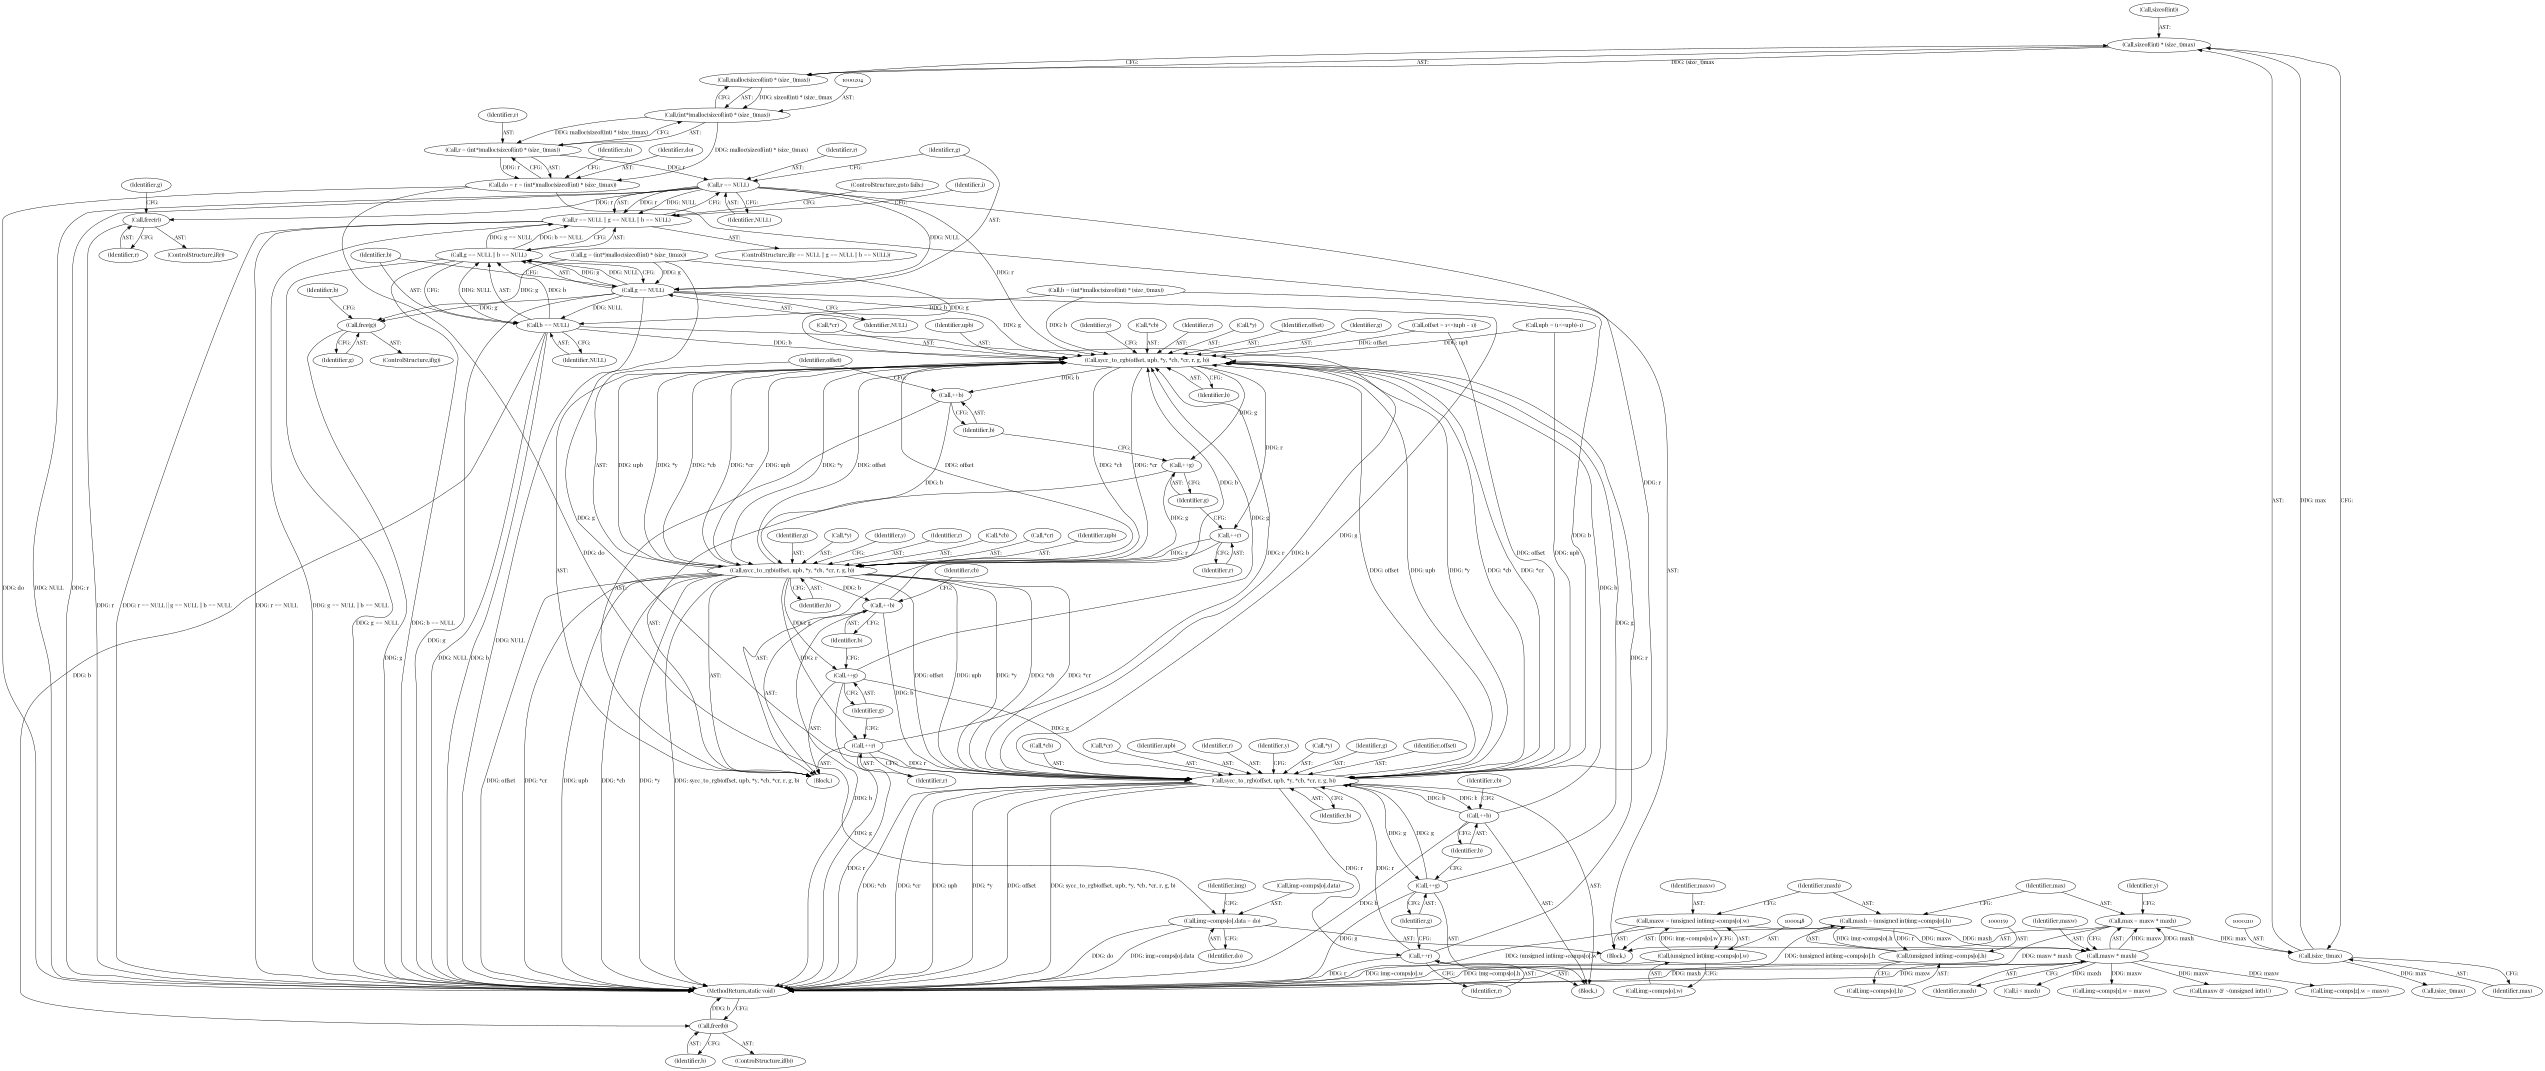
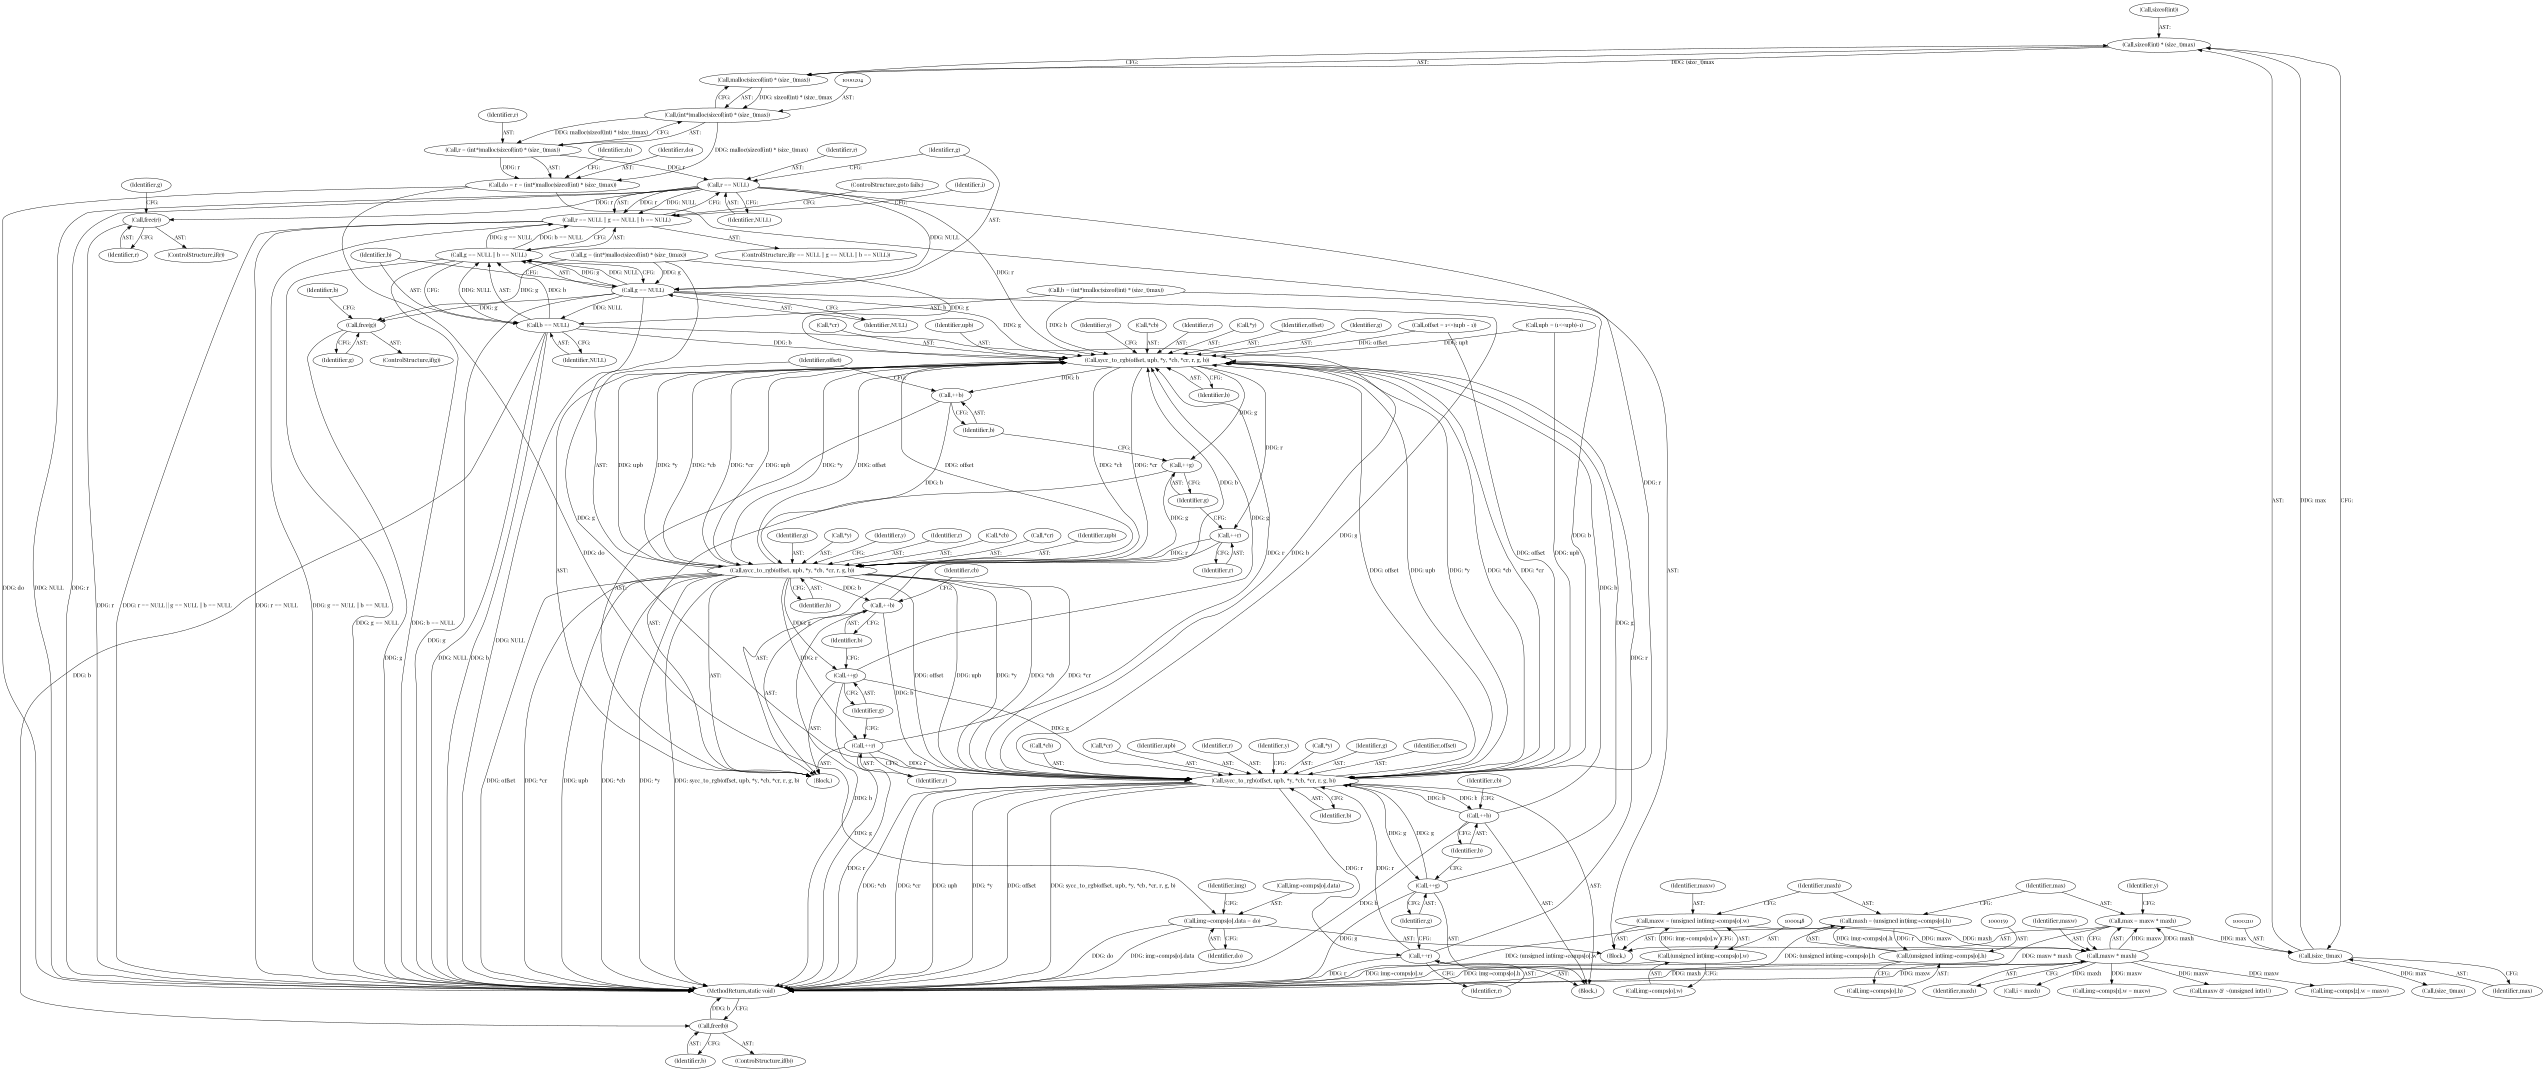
edge "(Call,d0 = r = (int*)malloc(sizeof(int) * (size_t)max))" -> "(Call,r = (int*)malloc(sizeof(int) * (size_t)max))": removed, label "CFG:"
edge "(Call,b = (int*)malloc(sizeof(int) * (size_t)max))" -> "(Call,b == NULL)": label "DDG: b" -> "AST: b"
